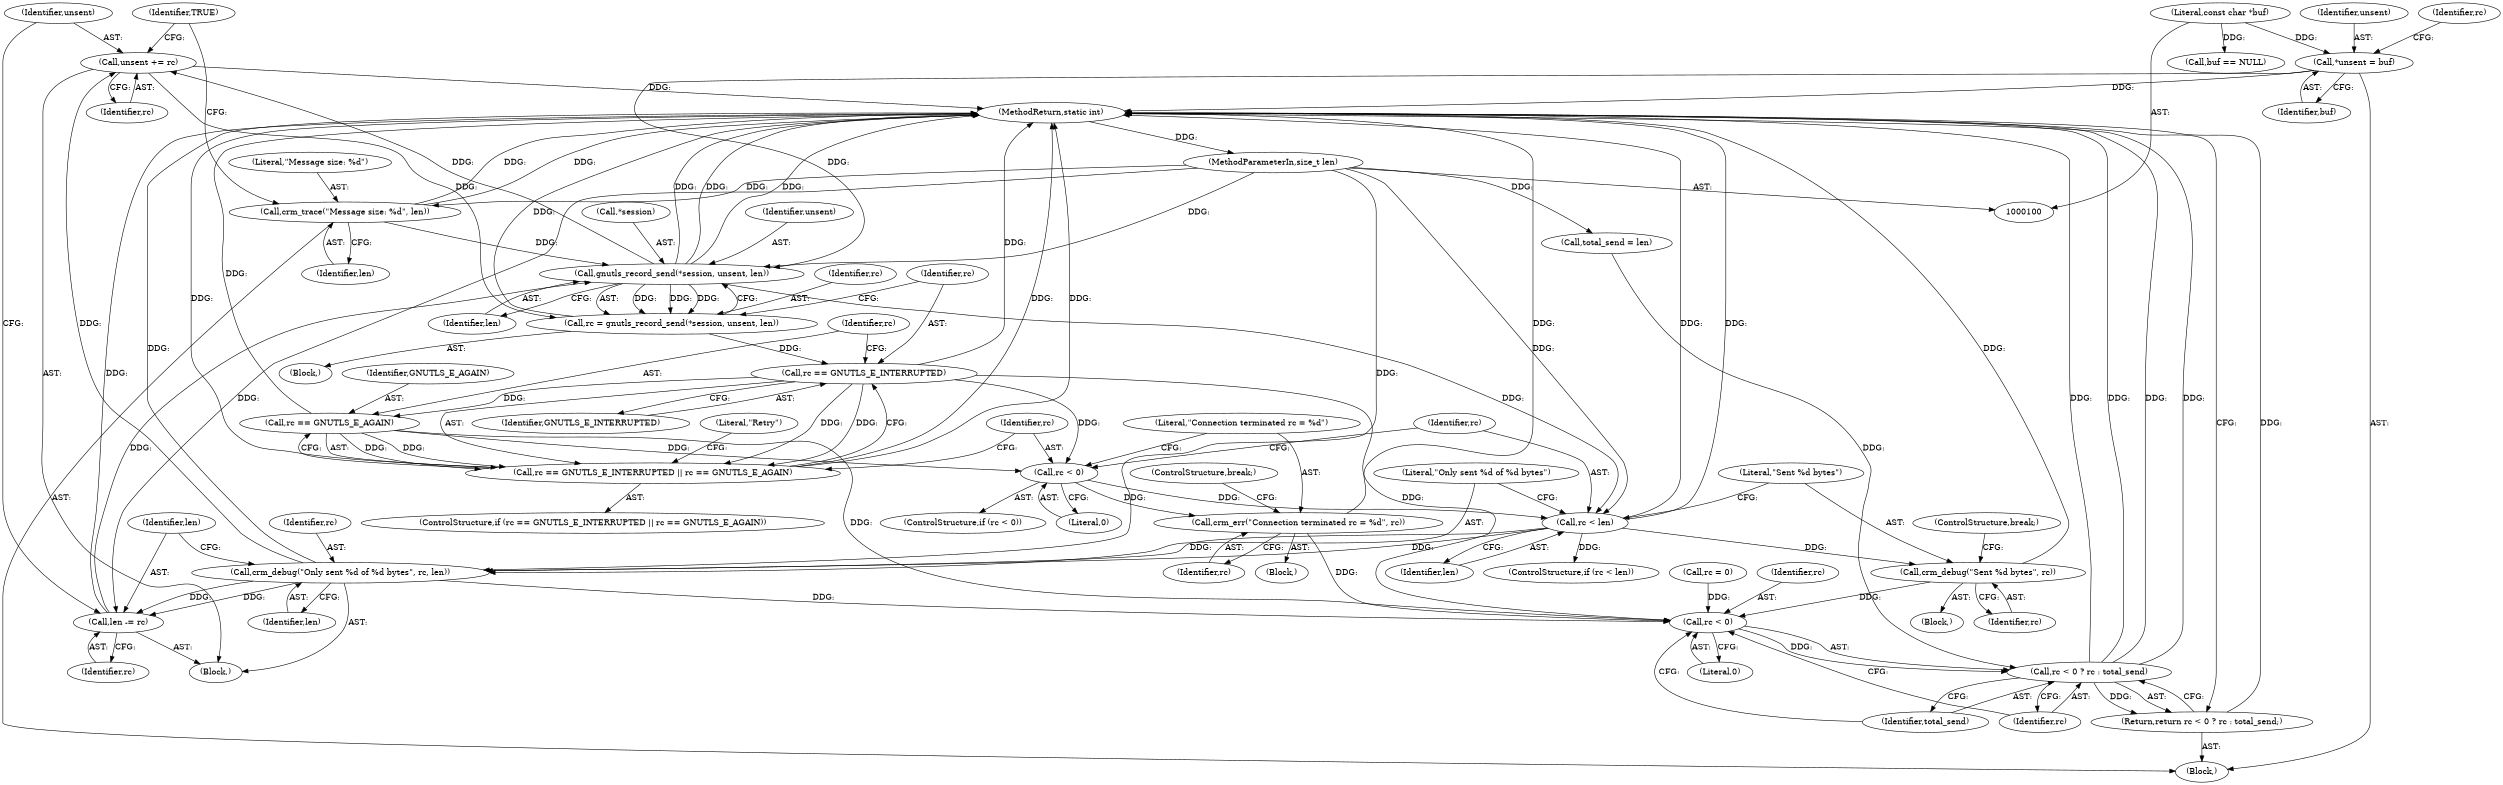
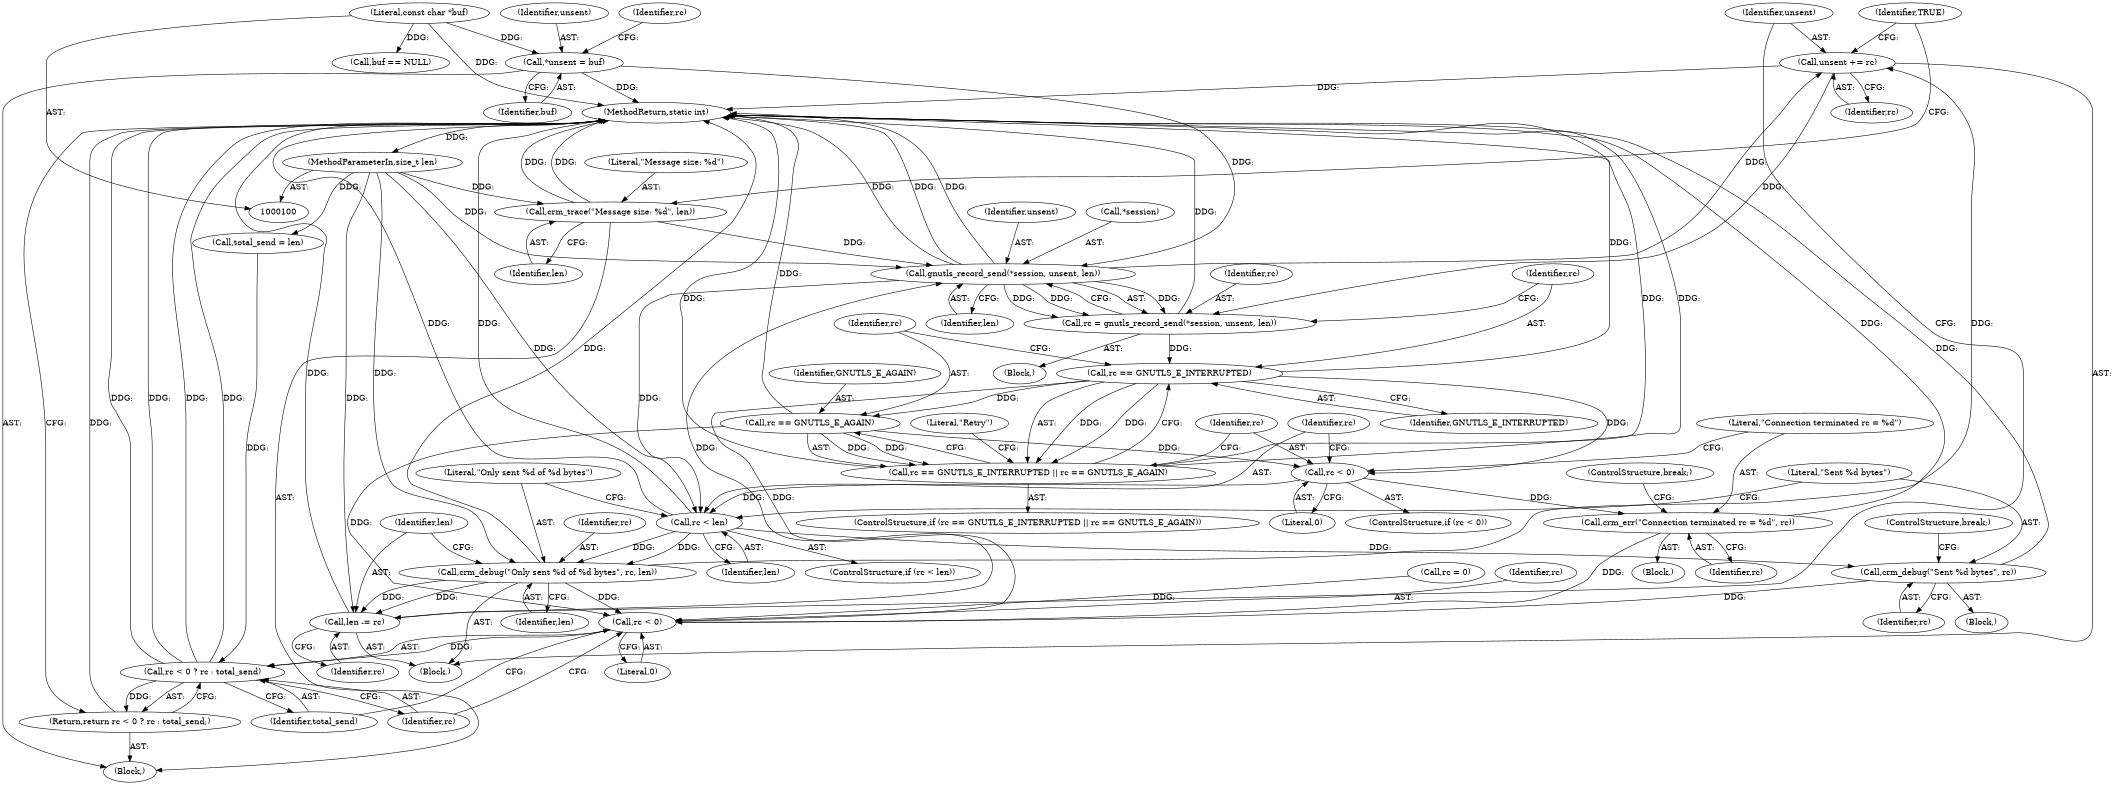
edge "(Literal,const char *buf)" -> "(MethodReturn,static int)": added, label "DDG:"
edge "(Call,rc < len)" -> "(ControlStructure,if (rc < len))": label "DDG: " -> "AST: "
